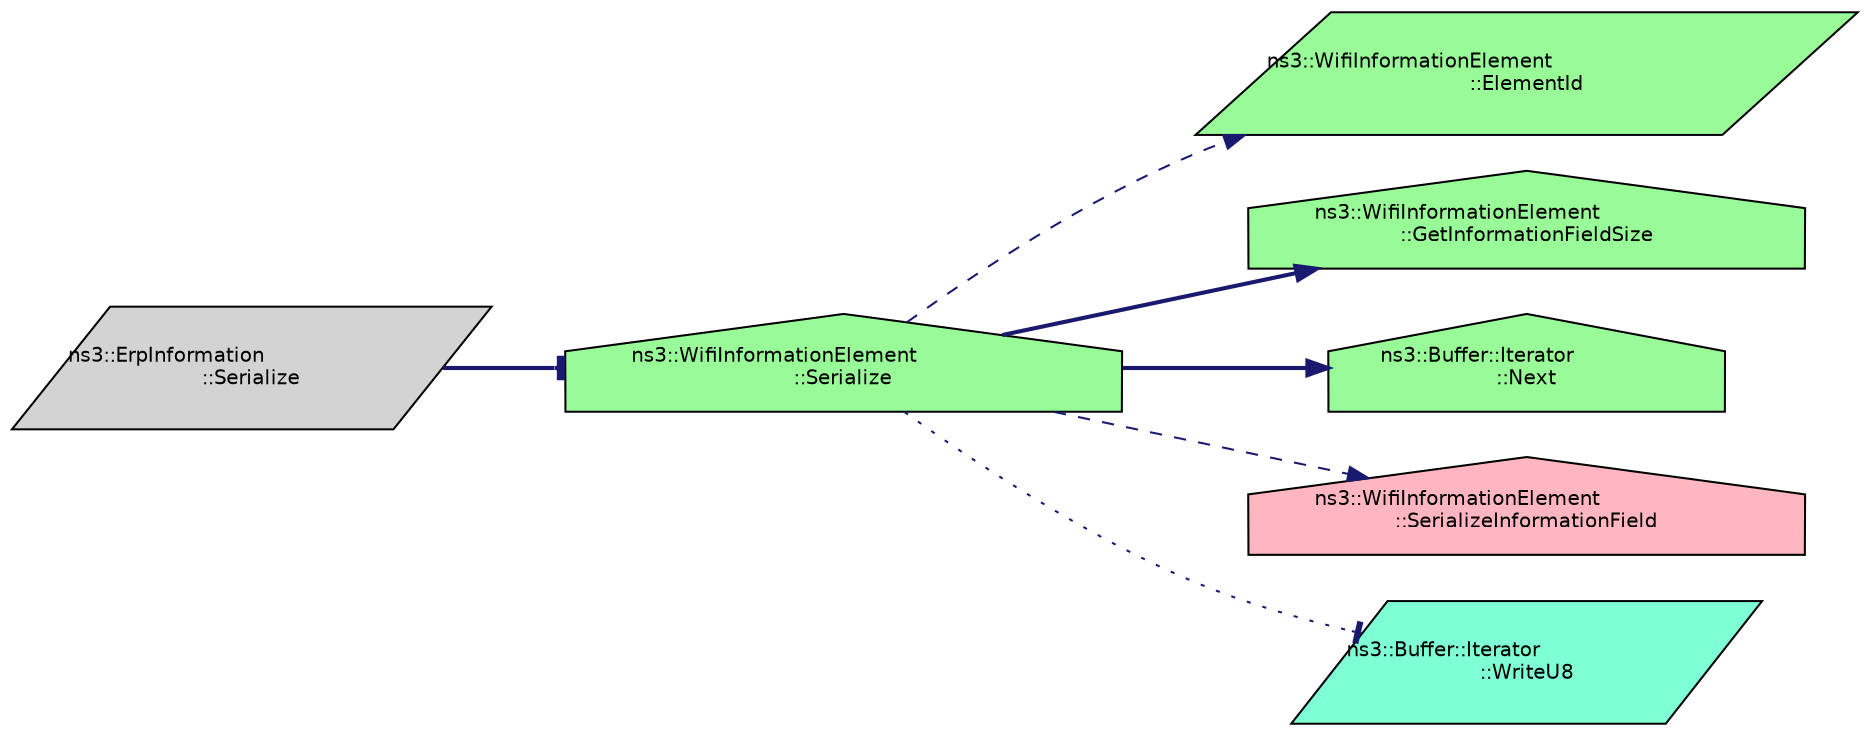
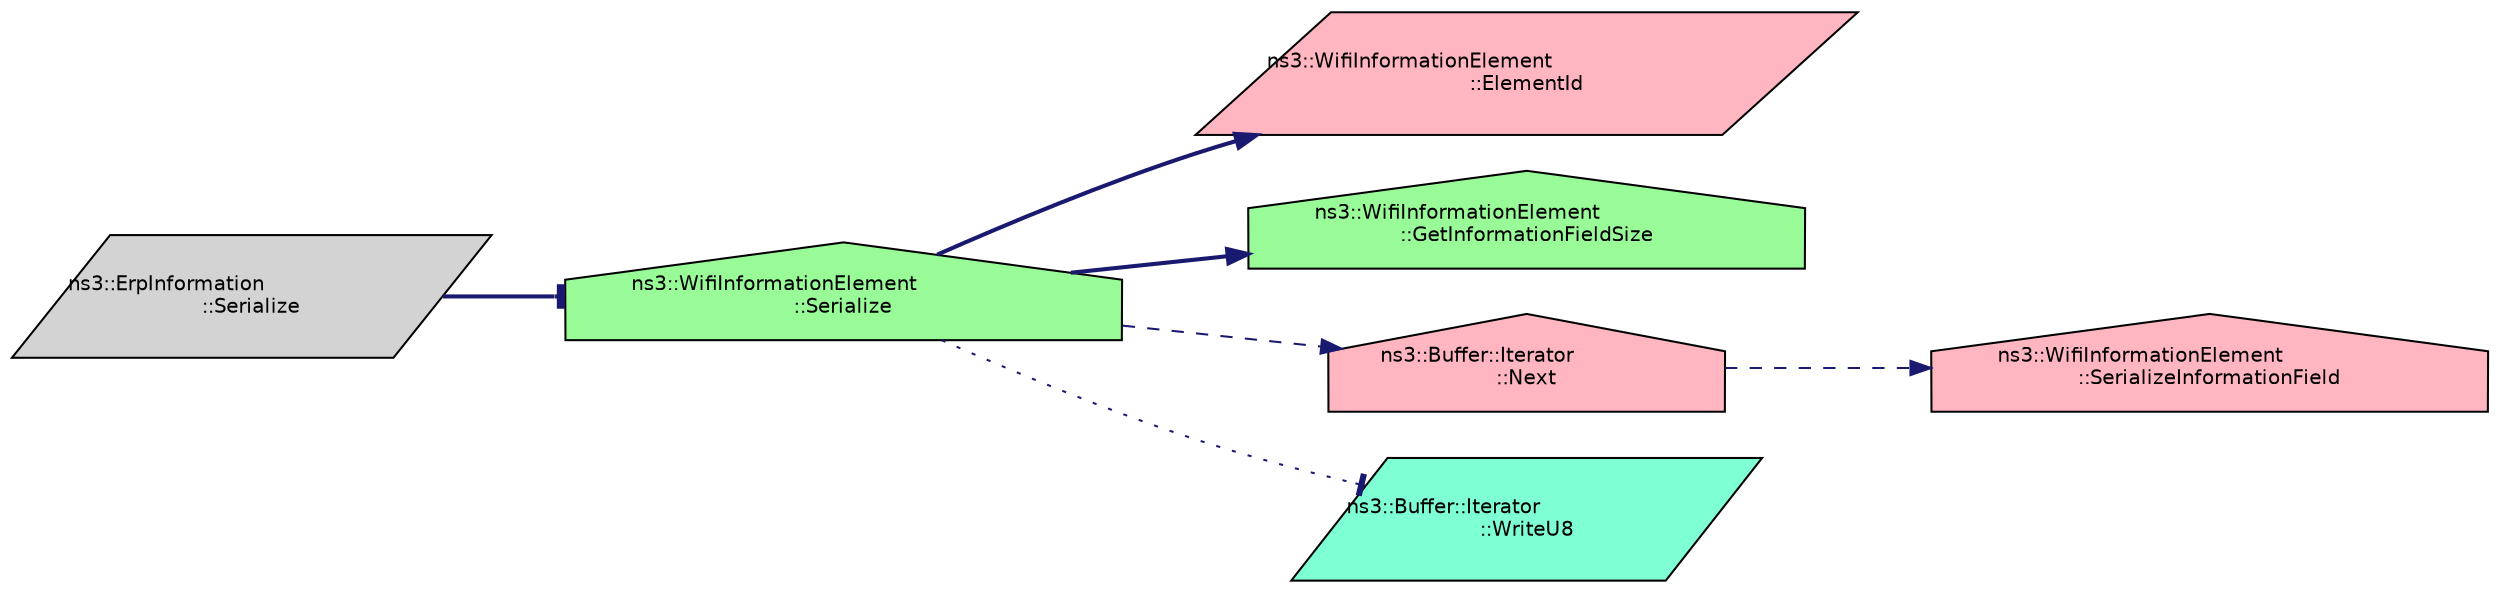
node "ns3::WifiInformationElement ::ElementId": fillcolor palegreen -> lightpink
edge "ns3::WifiInformationElement ::Serialize" -> "ns3::WifiInformationElement ::ElementId": style dashed -> bold
edge "ns3::WifiInformationElement ::Serialize" -> "ns3::Buffer::Iterator ::Next": style bold -> dashed
node "ns3::Buffer::Iterator ::Next": fillcolor palegreen -> lightpink
edge "ns3::WifiInformationElement ::Serialize" -> "ns3::WifiInformationElement ::SerializeInformationField": now "ns3::Buffer::Iterator ::Next" -> "ns3::WifiInformationElement ::SerializeInformationField"
